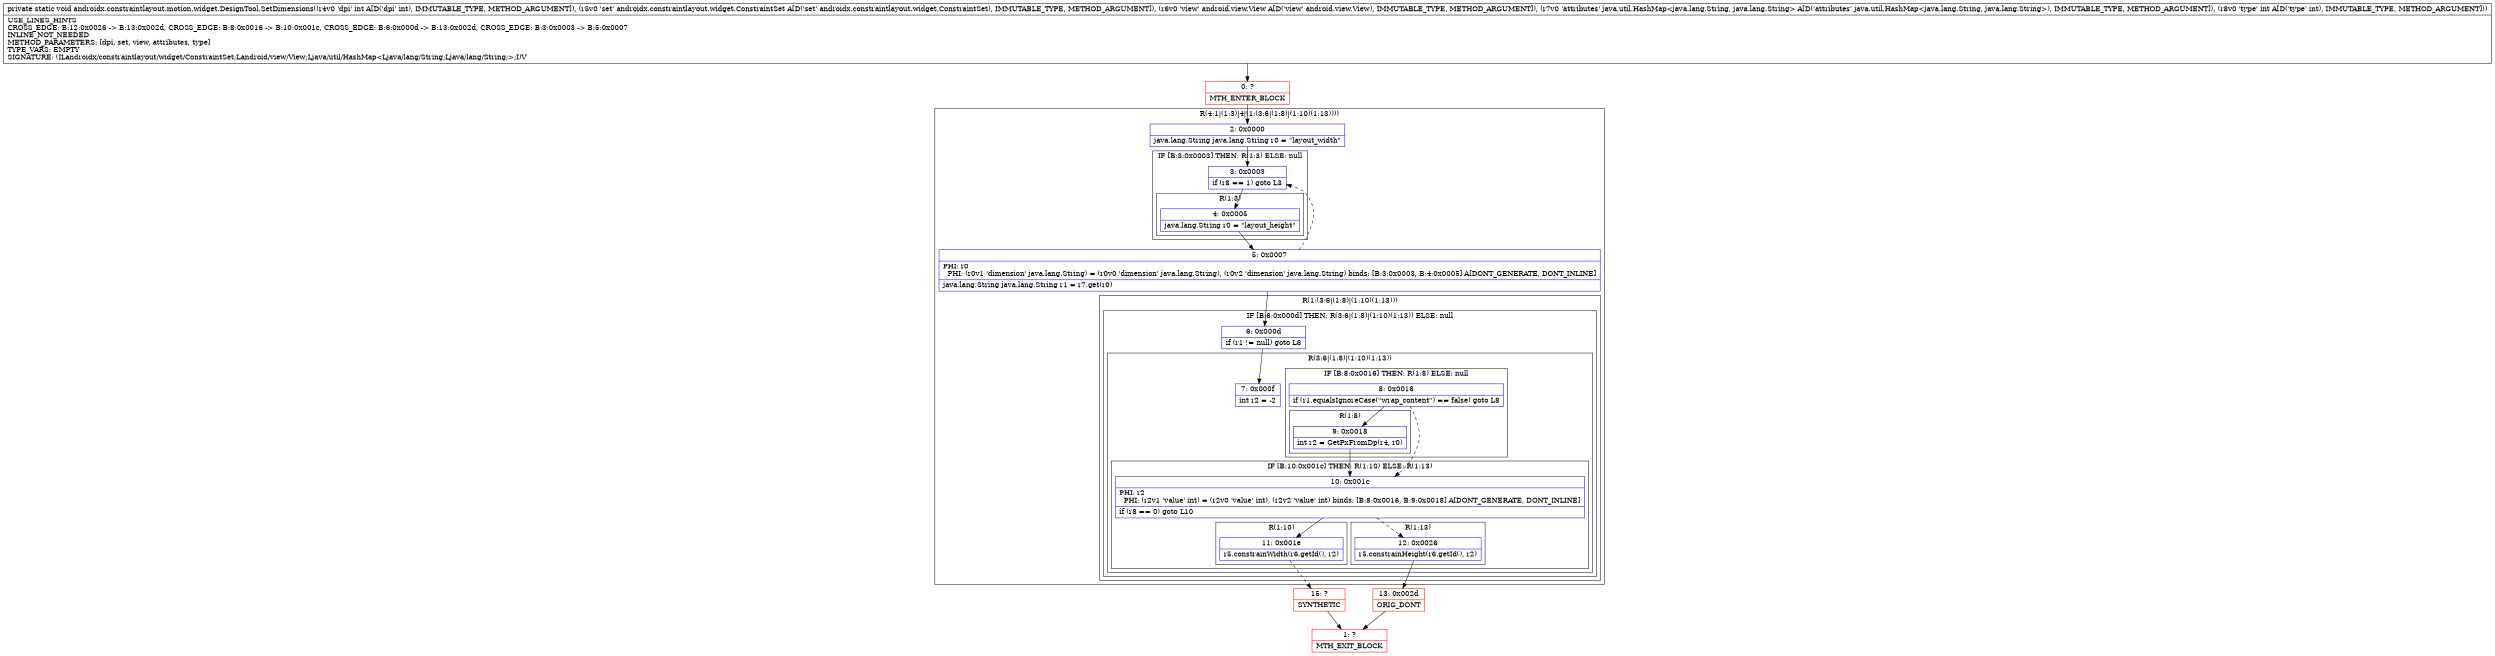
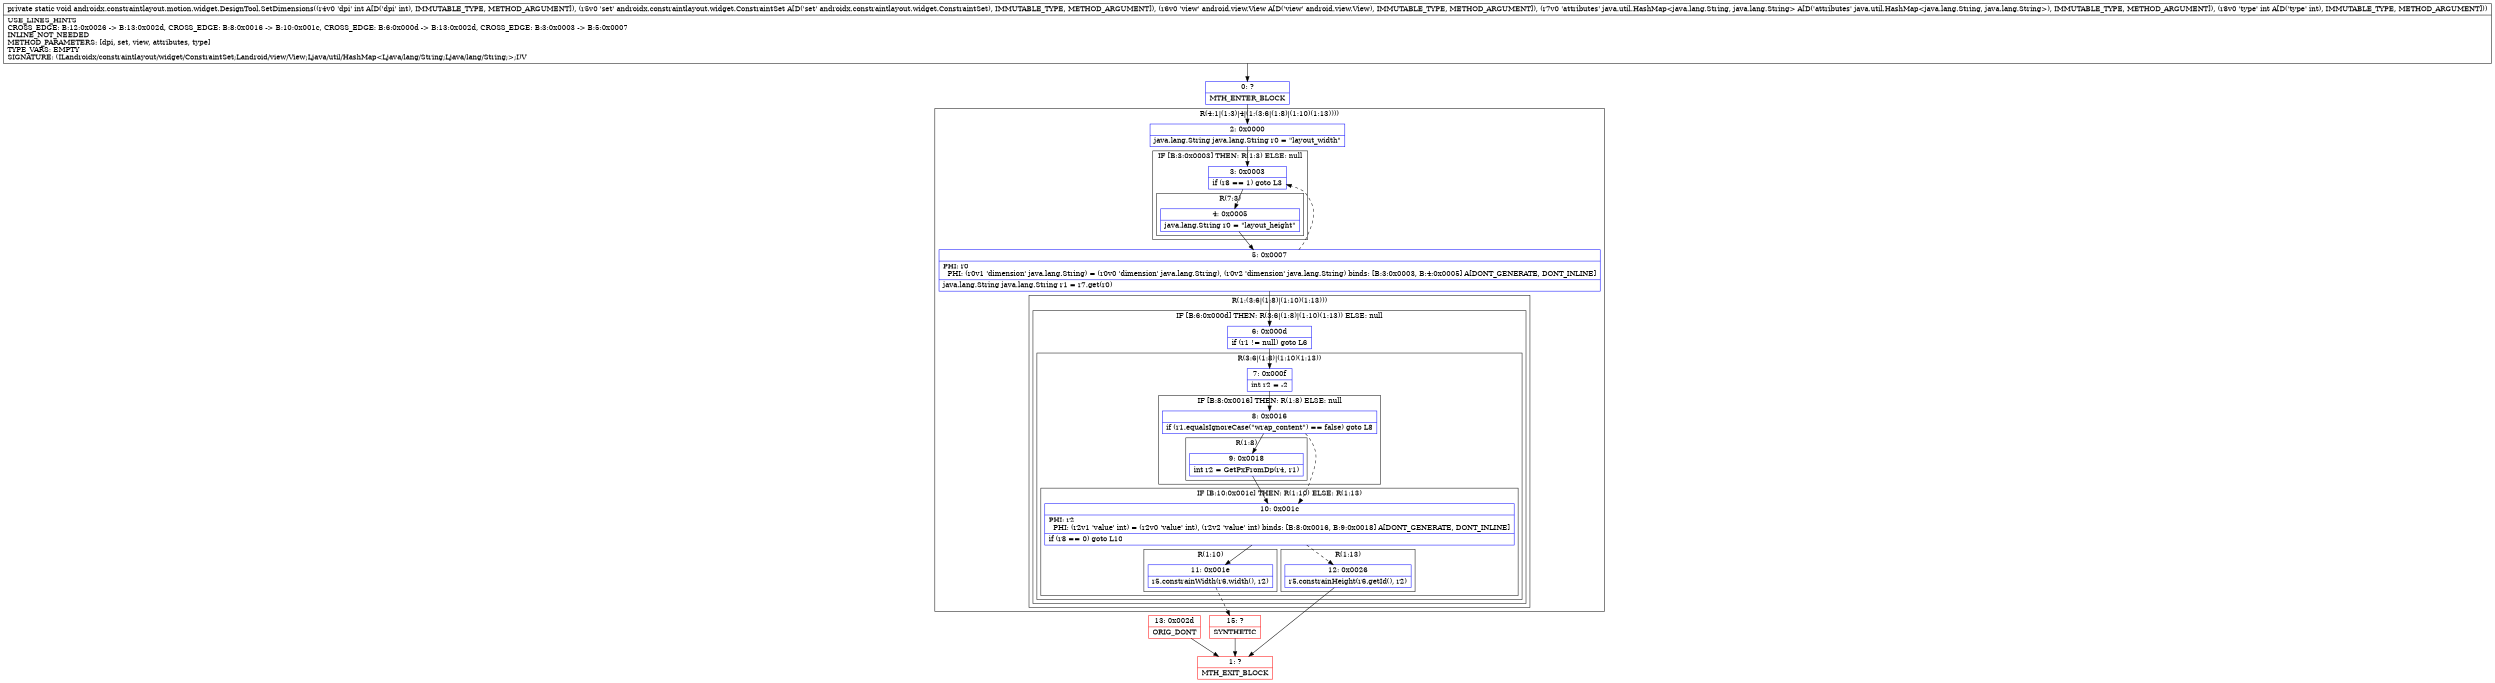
node "0: ?": color red -> blue
cluster "R(1:3)": label "R(1:3)" -> "R(7:3)"
edge "7: 0x000f" -> "8: 0x0016": added
node "9: 0x0018": text "int r2 = GetPxFromDp(r4, r0)" -> "int r2 = GetPxFromDp(r4, r1)"
node "11: 0x001e": text "r5.constrainWidth(r6.getId(), r2)" -> "r5.constrainWidth(r6.width(), r2)"
edge "12: 0x0026" -> "13: 0x002d": now "12: 0x0026" -> "1: ?"
